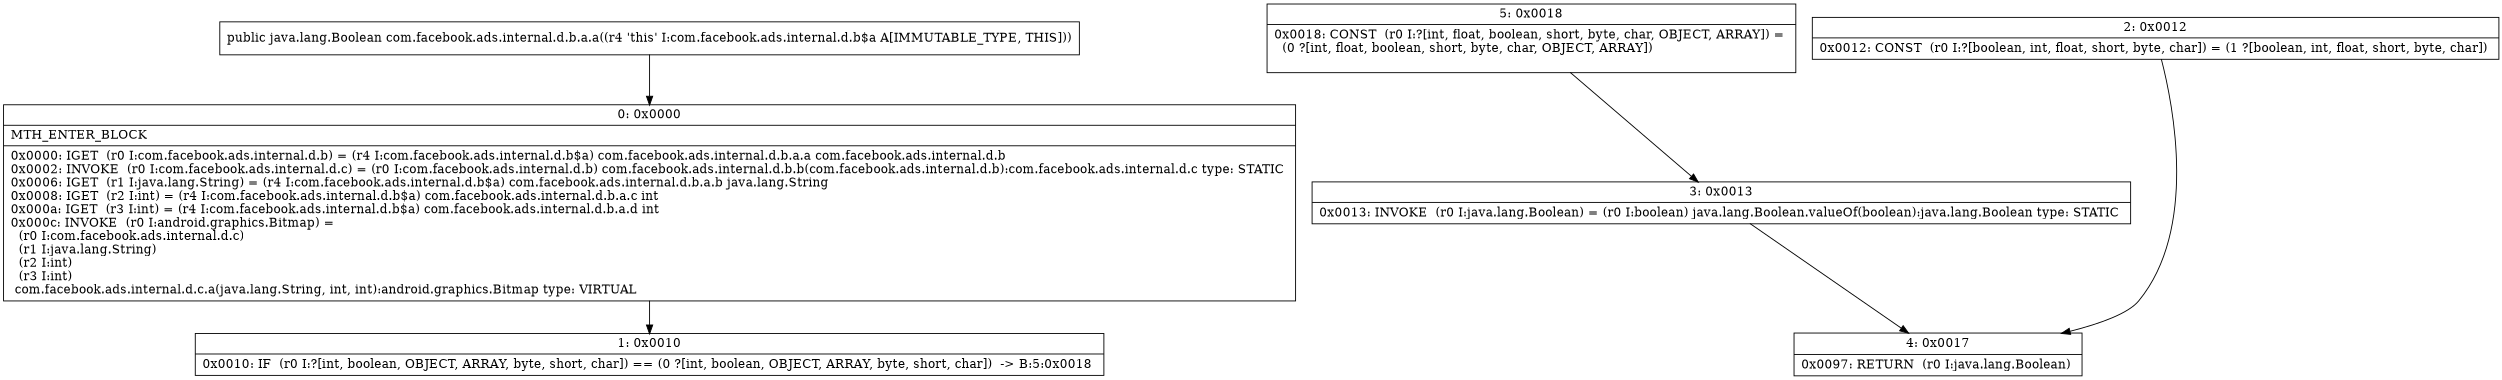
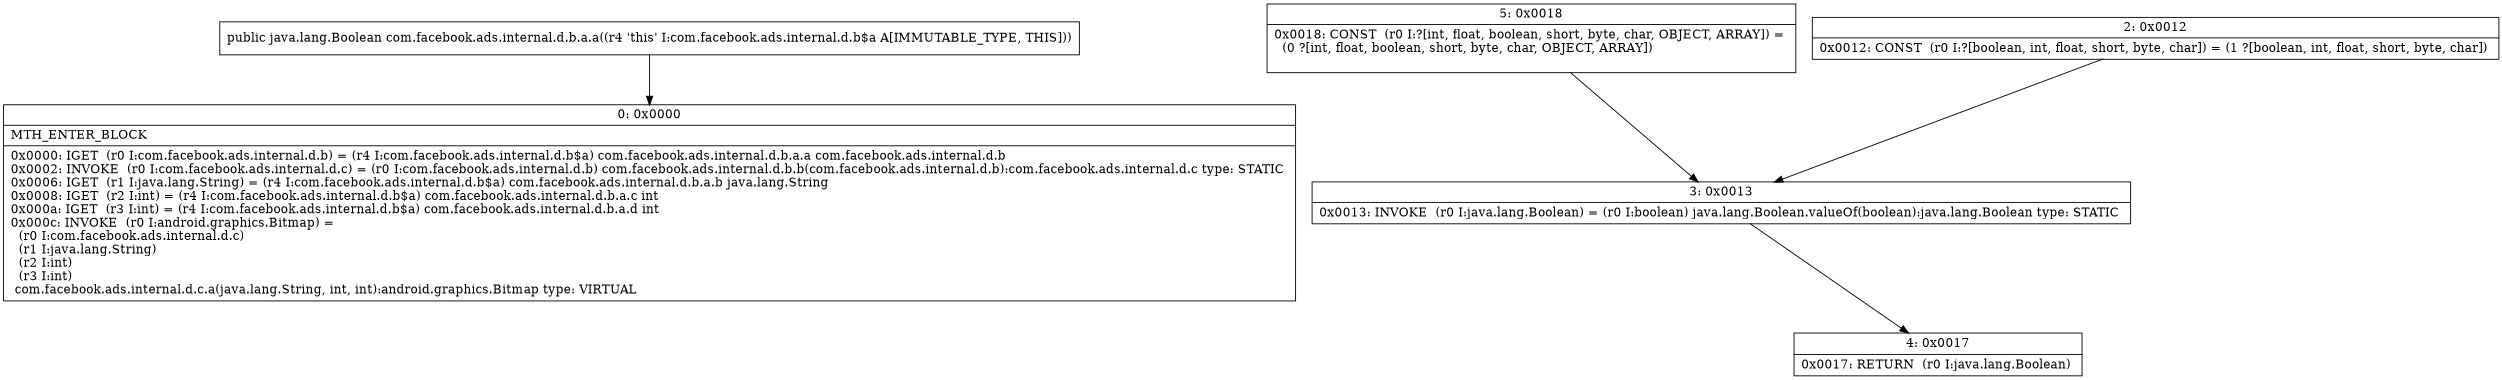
edge "2: 0x0012" -> "4: 0x0017": now "2: 0x0012" -> "3: 0x0013"
node "1: 0x0010": removed
node "4: 0x0017": text "0x0097: RETURN  (r0 I:java.lang.Boolean)" -> "0x0017: RETURN  (r0 I:java.lang.Boolean)"
